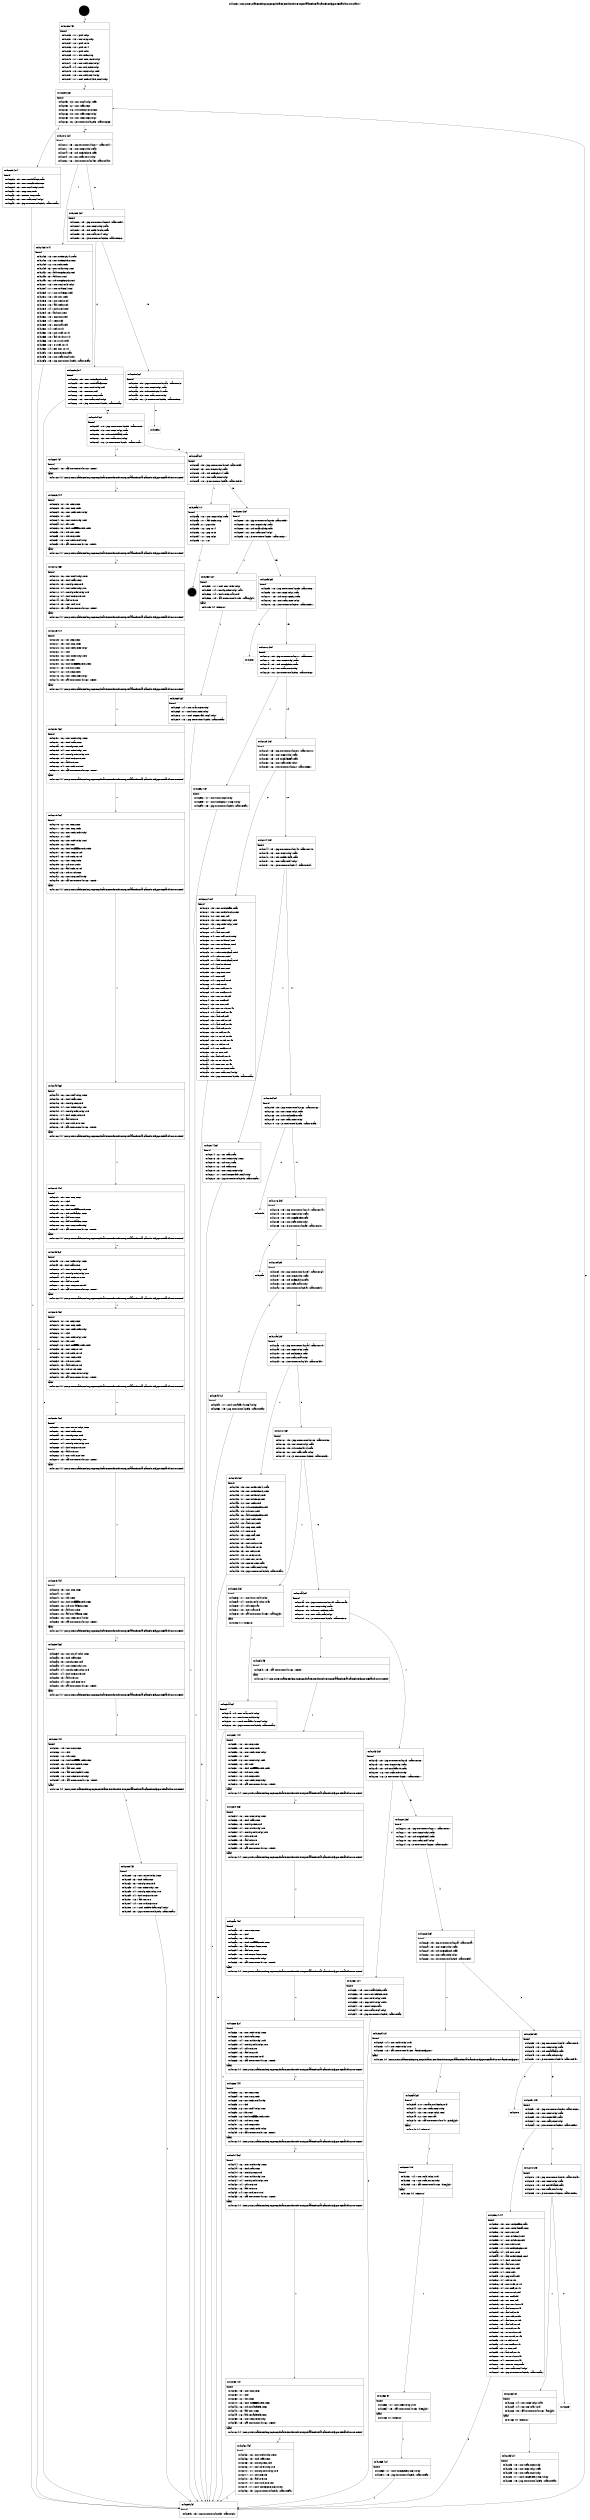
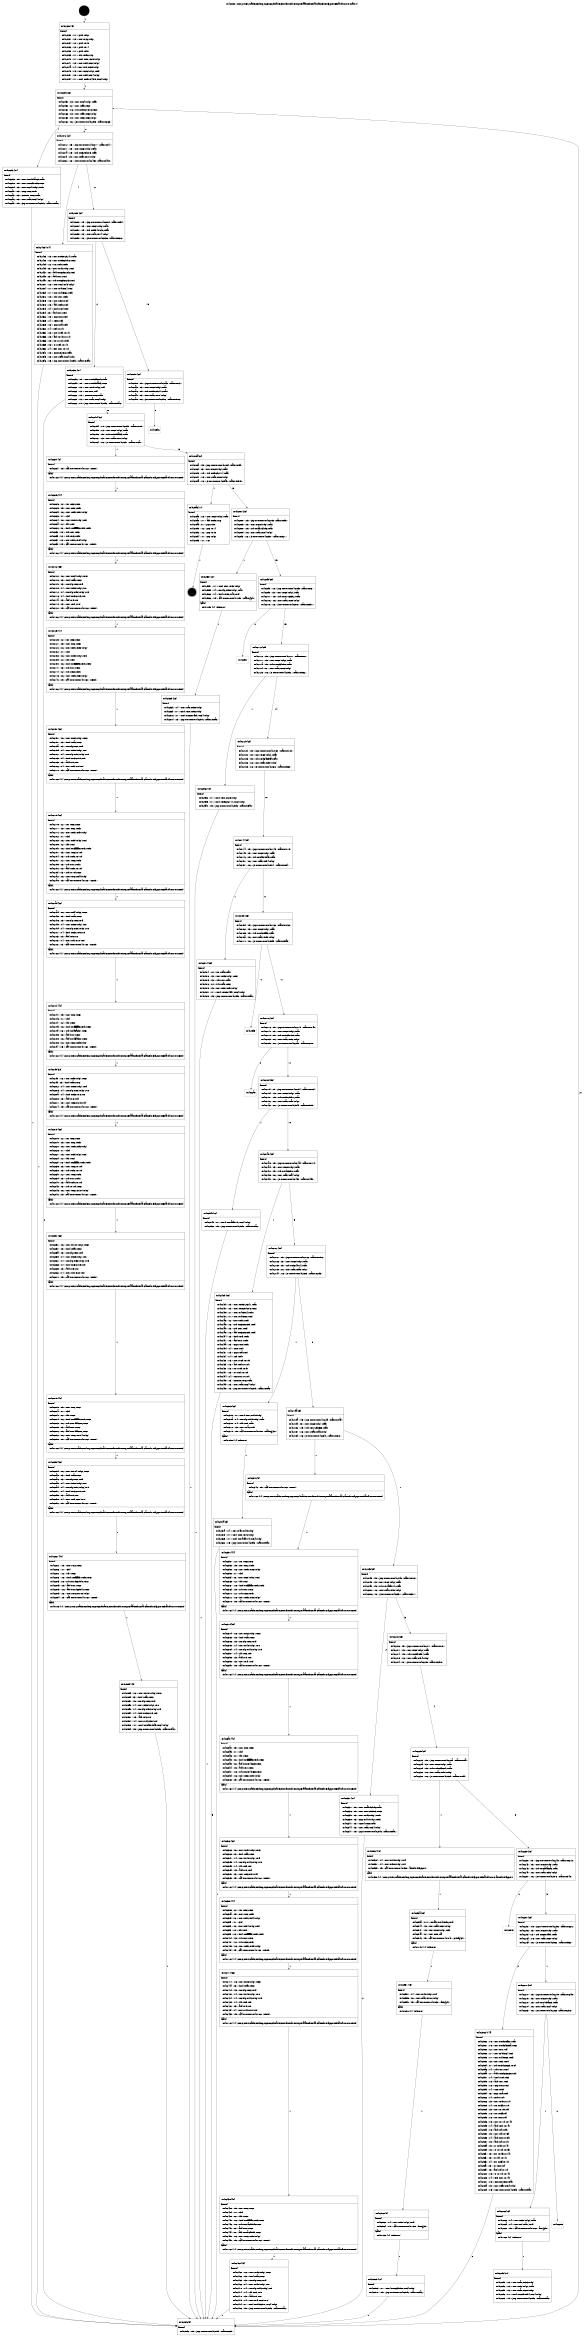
node "0x402612 [164]": removed
